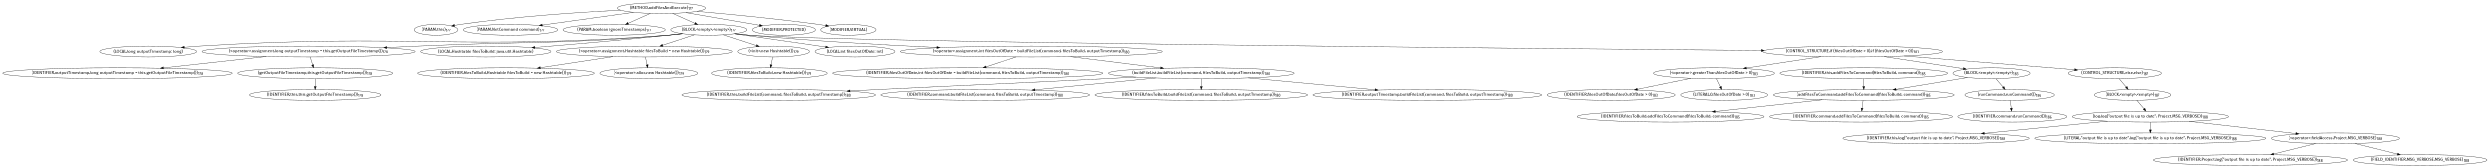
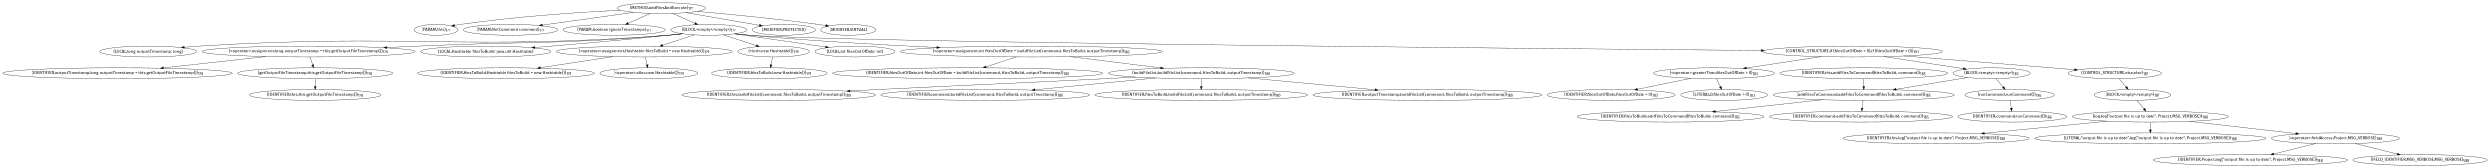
node "(FIELD_IDENTIFIER,MSG_VERBOSE,MSG_VERBOSE)": text "188" -> "588"
